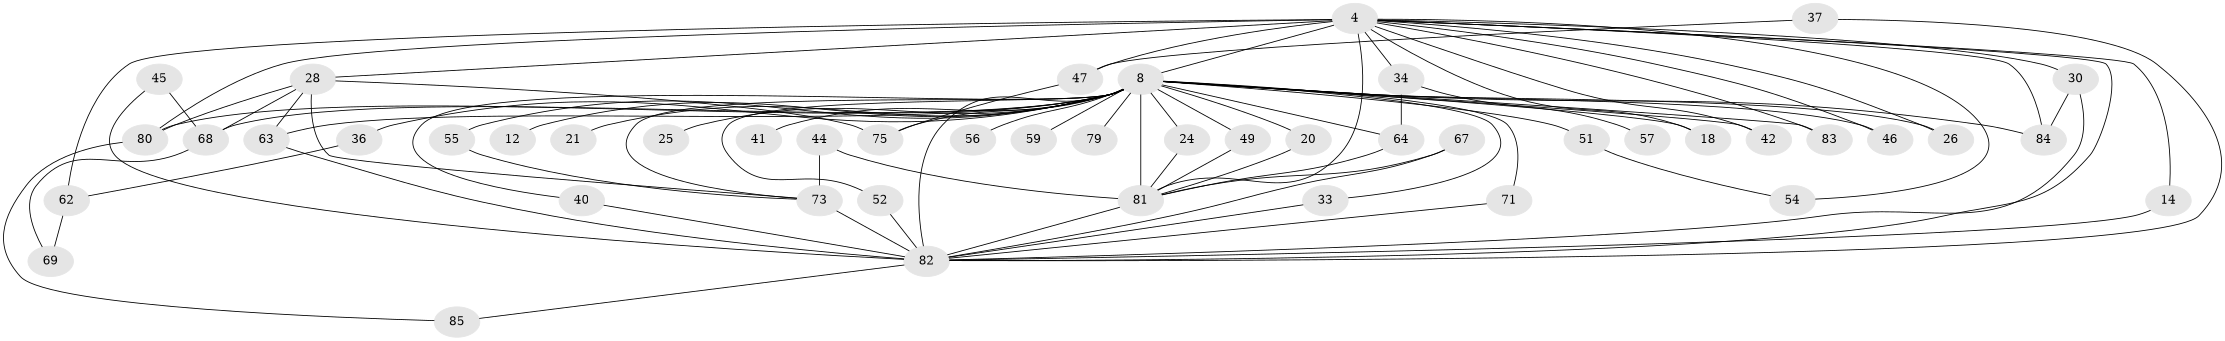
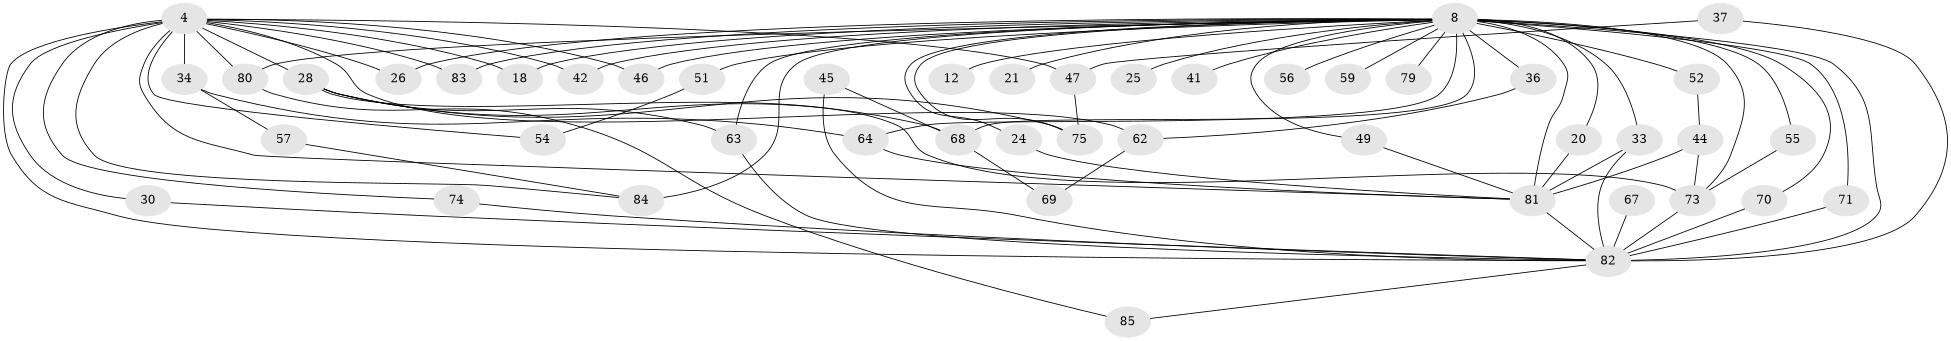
edge "4" -- "8": removed
edge "28" -- "80": removed
edge "30" -- "84": now "57" -- "84"
edge "67" -- "81": now "33" -- "81"
node "40": label "40" -> "70"
node "14": label "14" -> "74"
edge "52" -- "82": now "52" -- "44"
